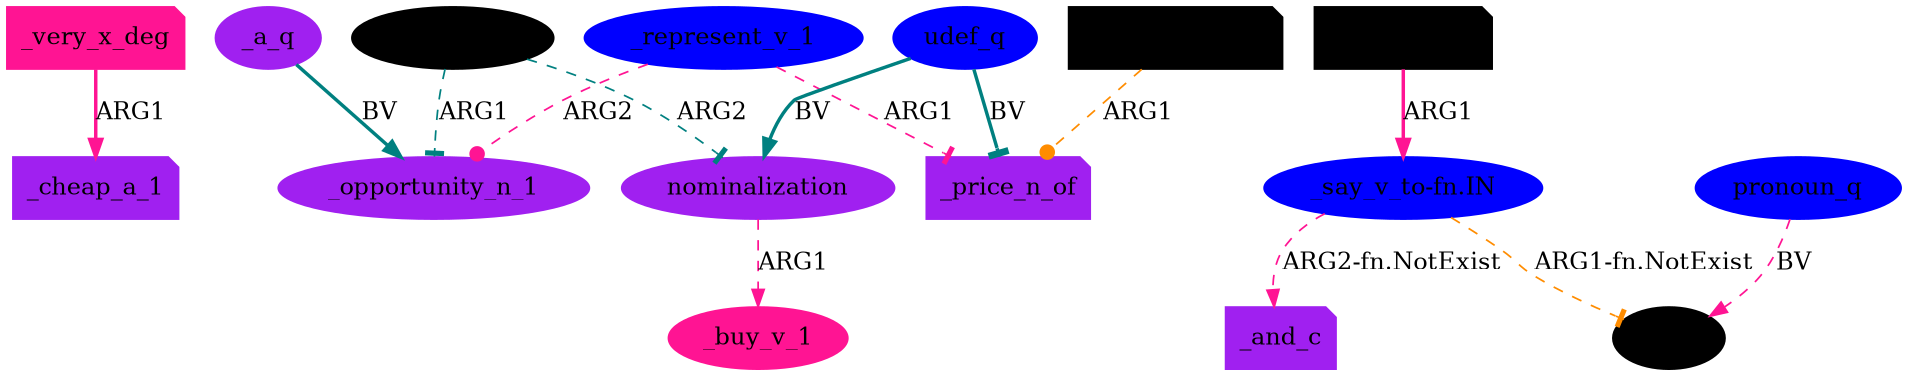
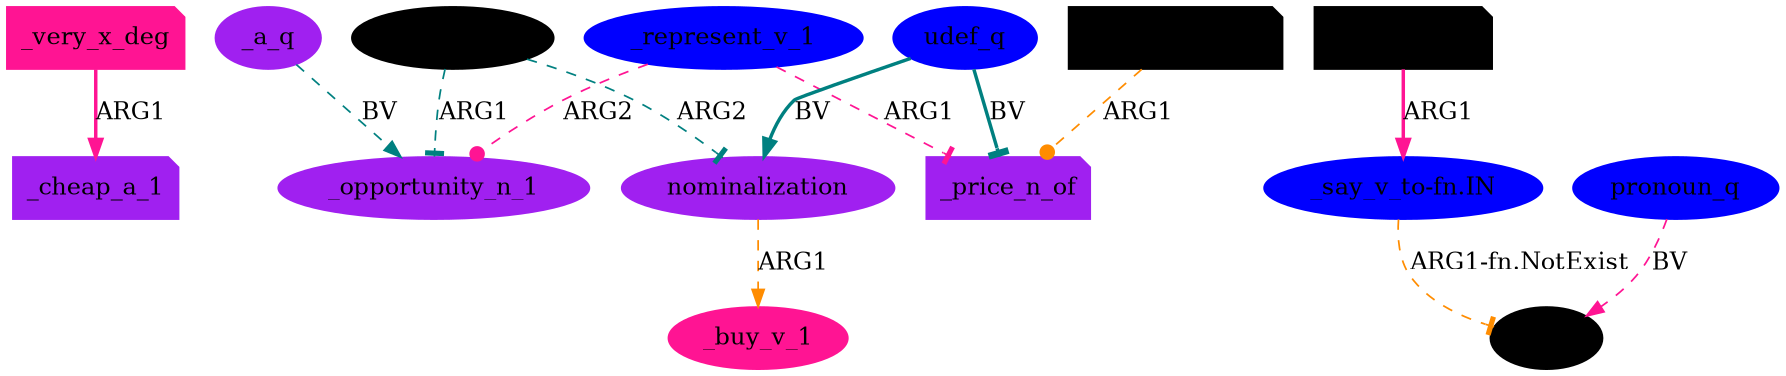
edge "_a_q" -> "_opportunity_n_1": style bold -> dashed
edge "nominalization" -> "_buy_v_1": color deeppink -> darkorange
node "_and_c": removed
